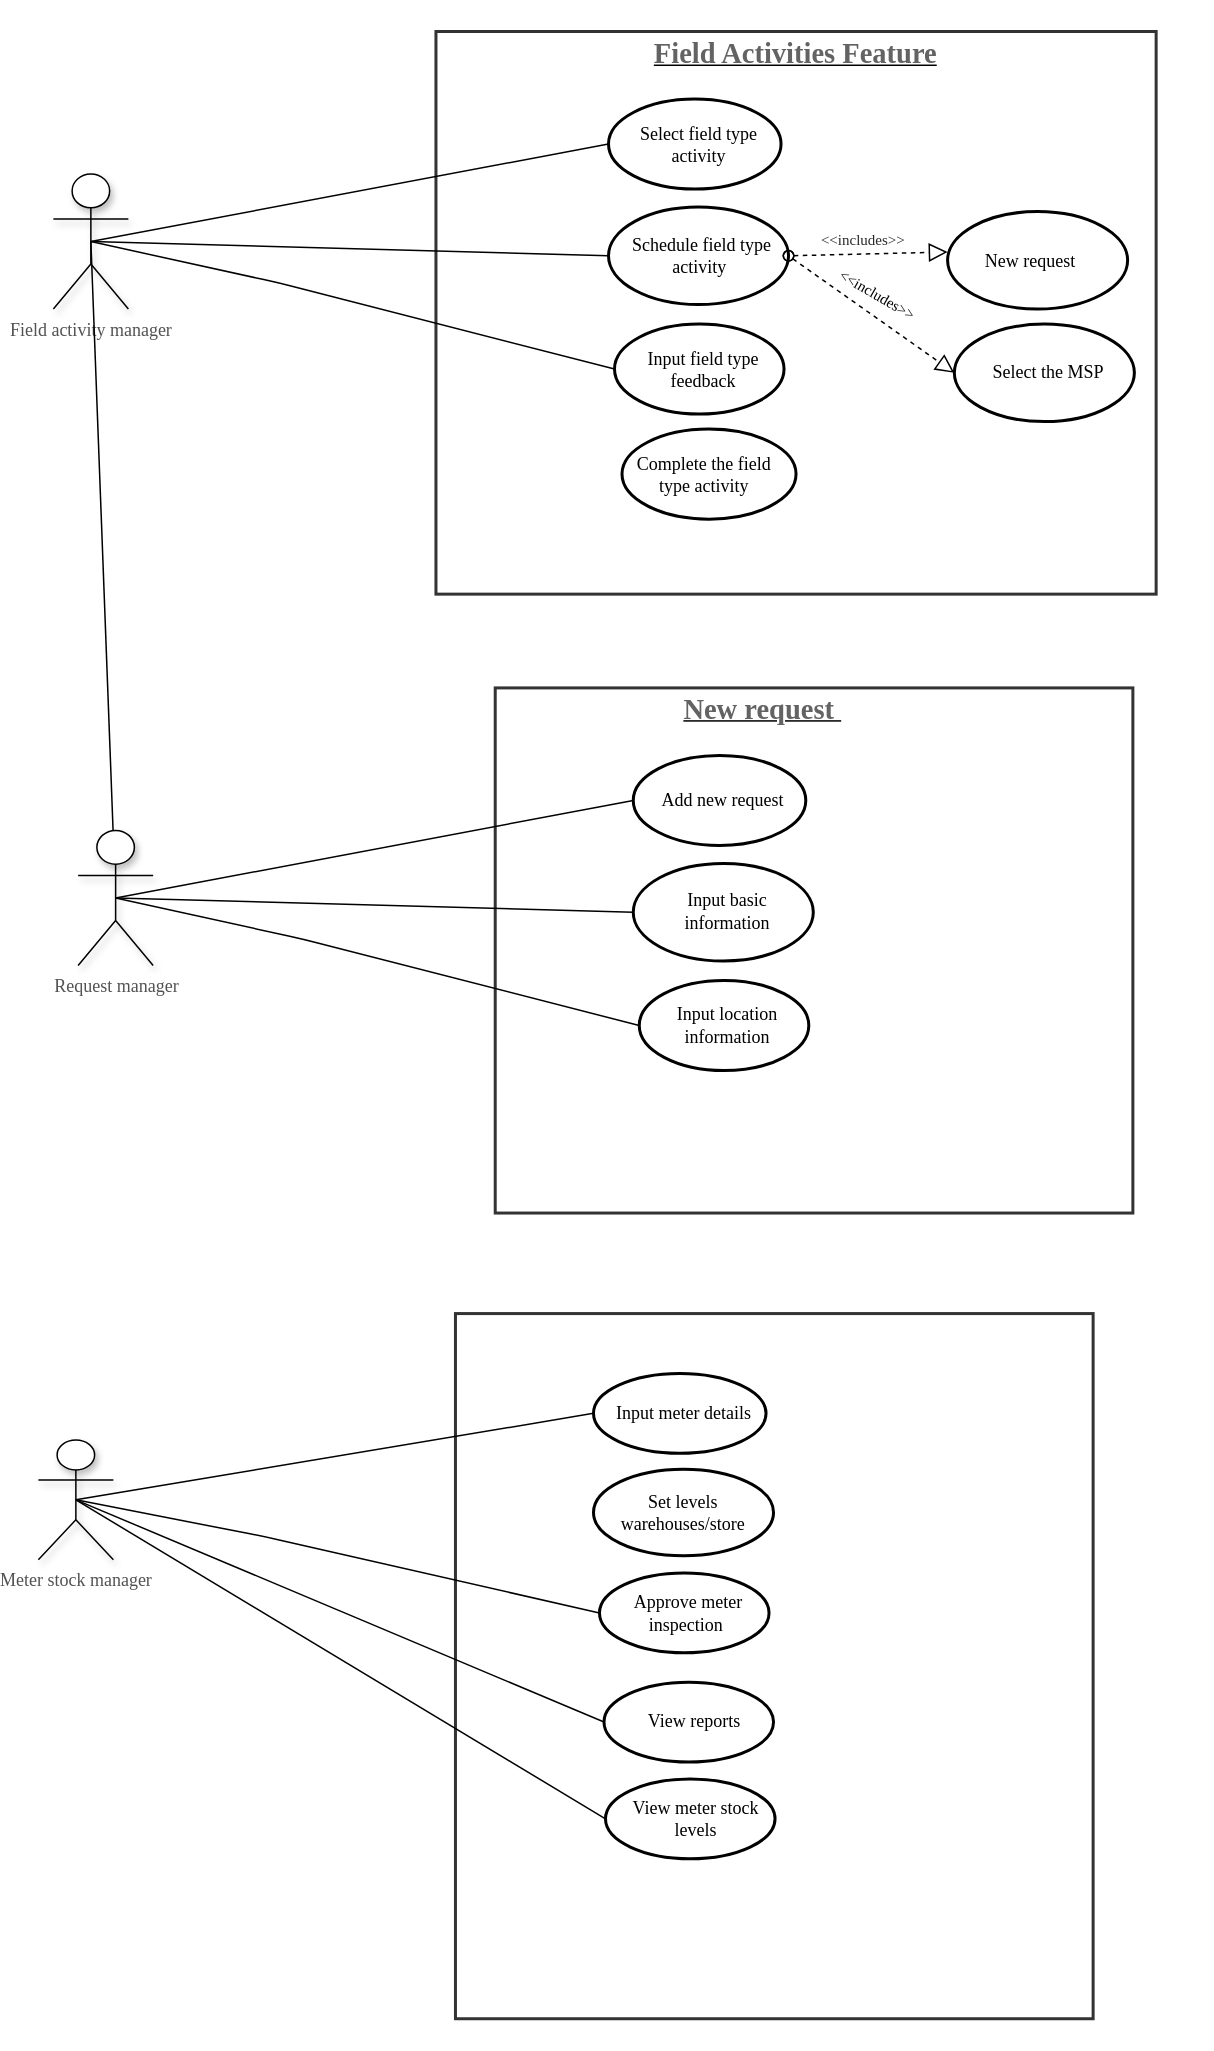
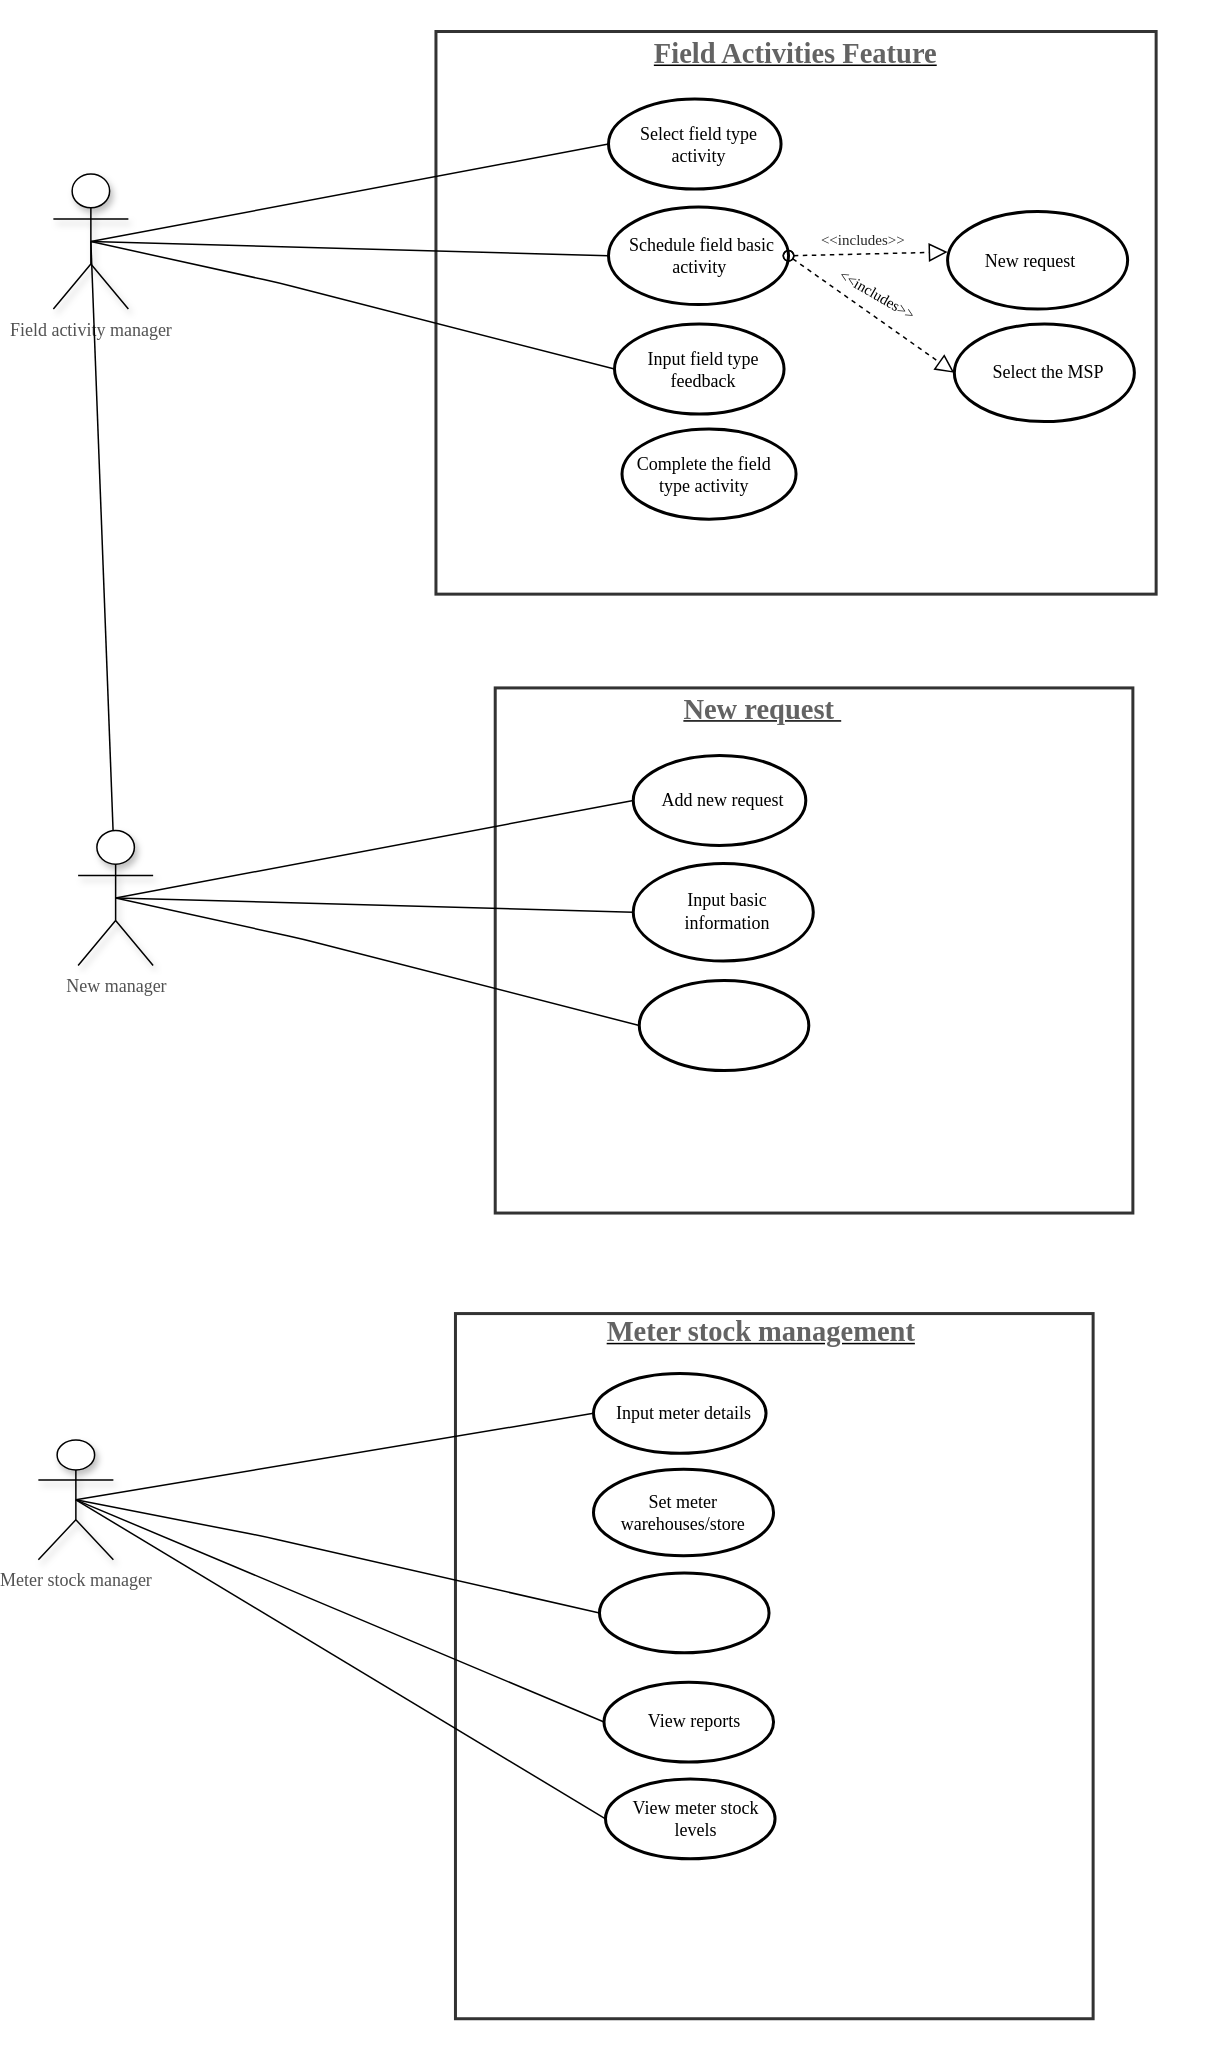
node "Schedule field type activity": label "Schedule field type activity" -> "Schedule field basic activity"
node "Request manager": label "Request manager" -> "New manager"
node "Input location information": removed
node "Meter stock management": added
node "Set levels warehouses/store": label "Set levels warehouses/store" -> "Set meter warehouses/store"
node "Approve meter inspection": removed
